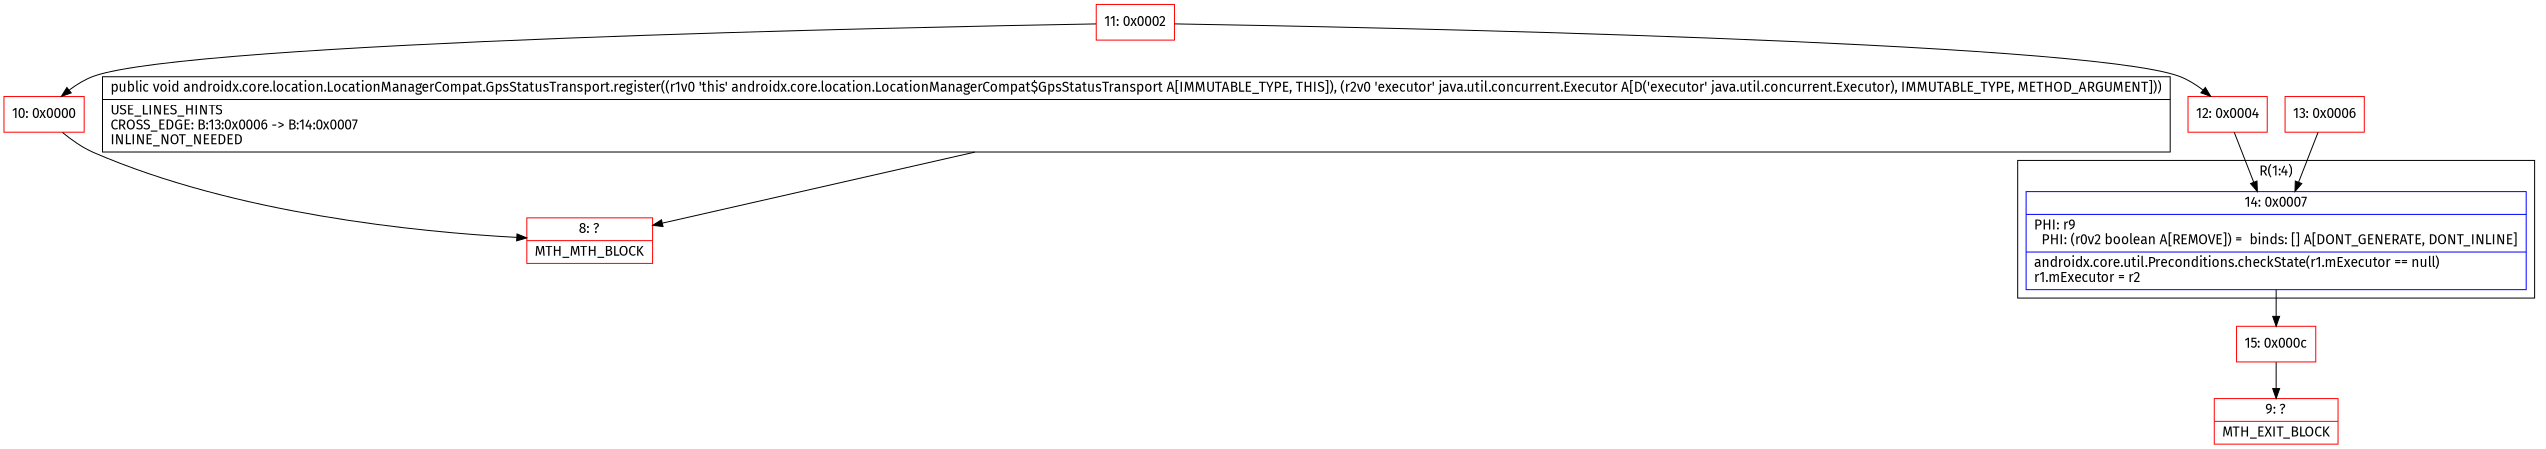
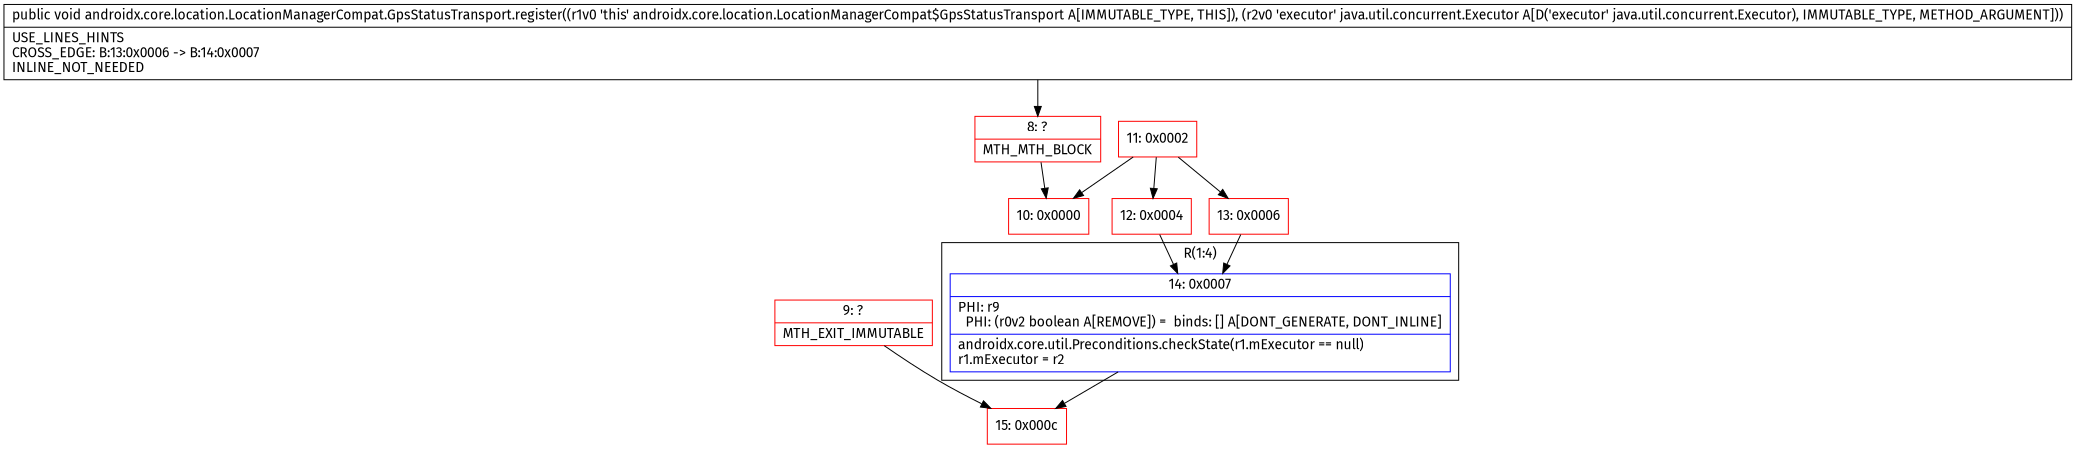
edge "11: 0x0002" -> "13: 0x0006": added
edge "10: 0x0000" -> "8: ?": reversed
edge "15: 0x000c" -> "9: ?": reversed
node "9: ?": text "MTH_EXIT_BLOCK" -> "MTH_EXIT_IMMUTABLE"
